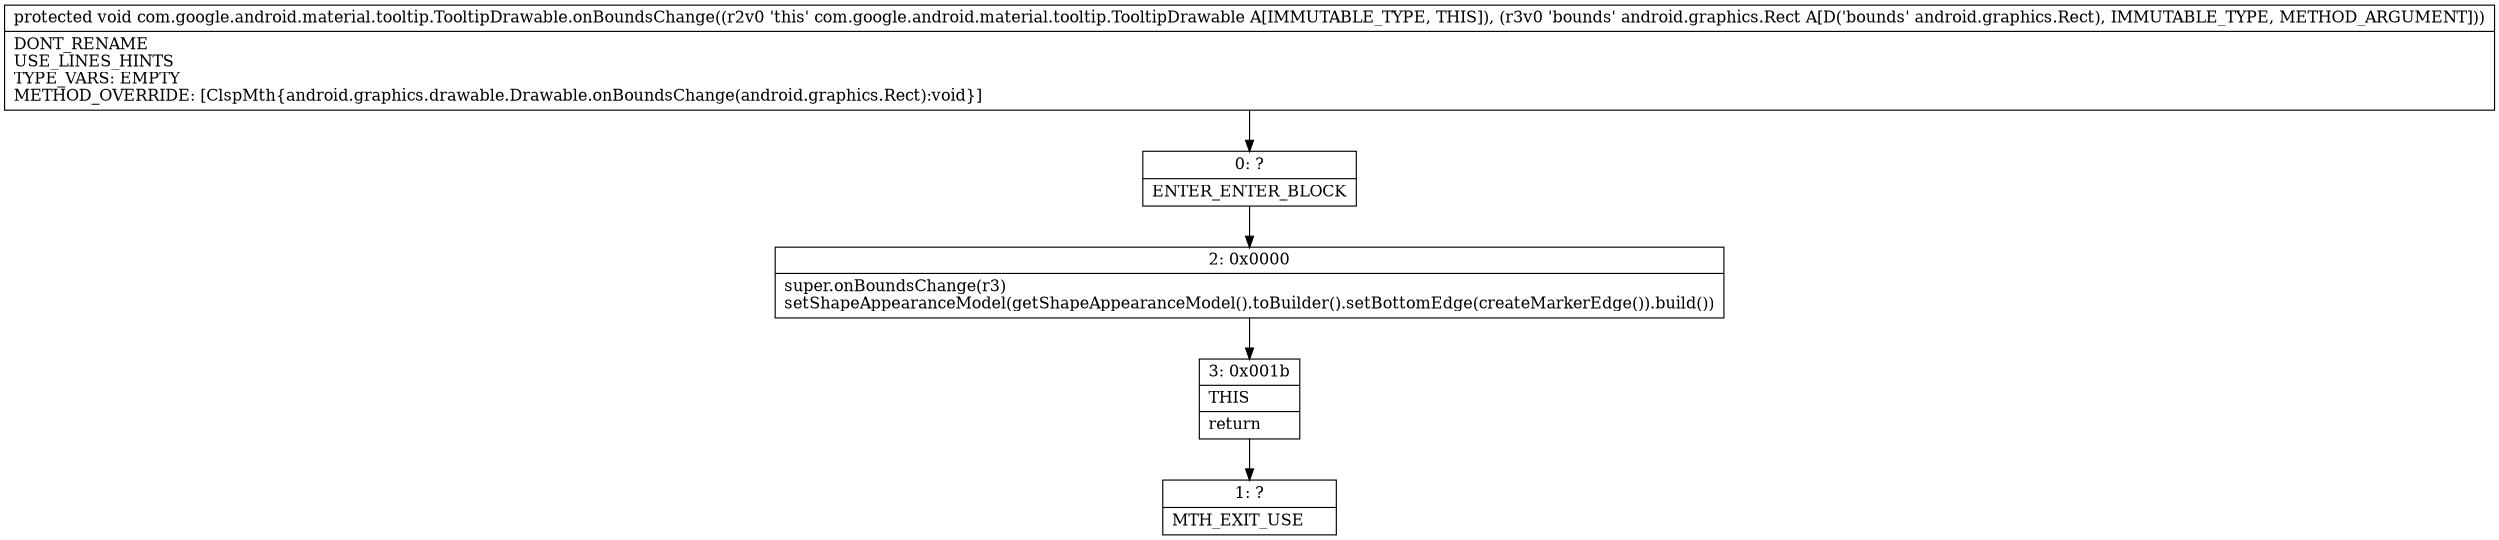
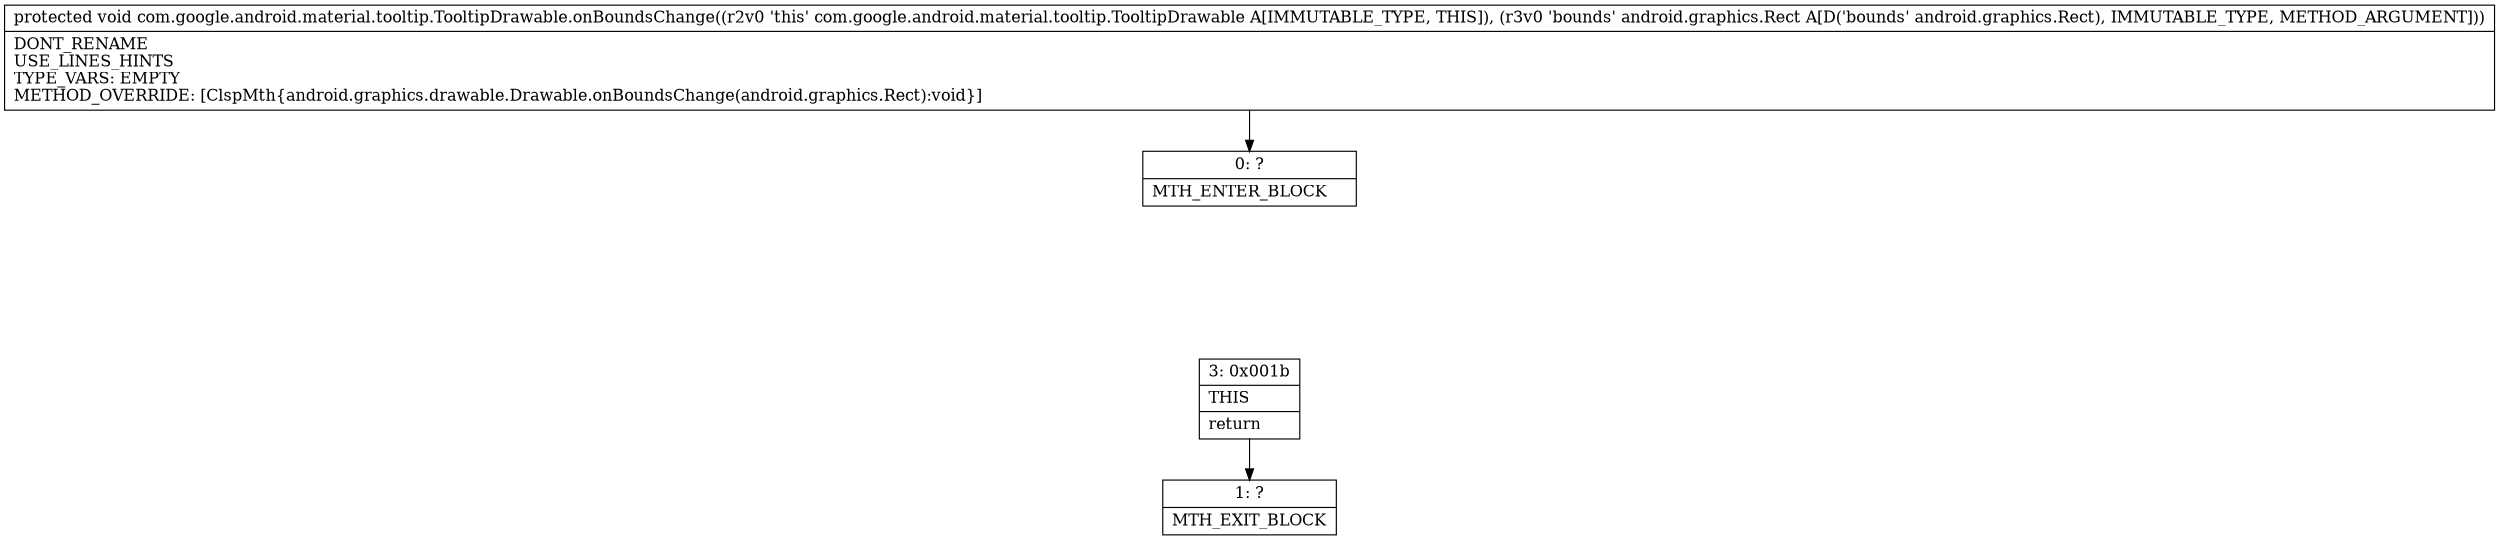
node "0: ?": text "ENTER_ENTER_BLOCK" -> "MTH_ENTER_BLOCK"
node "2: 0x0000": removed
node "1: ?": text "MTH_EXIT_USE" -> "MTH_EXIT_BLOCK"
